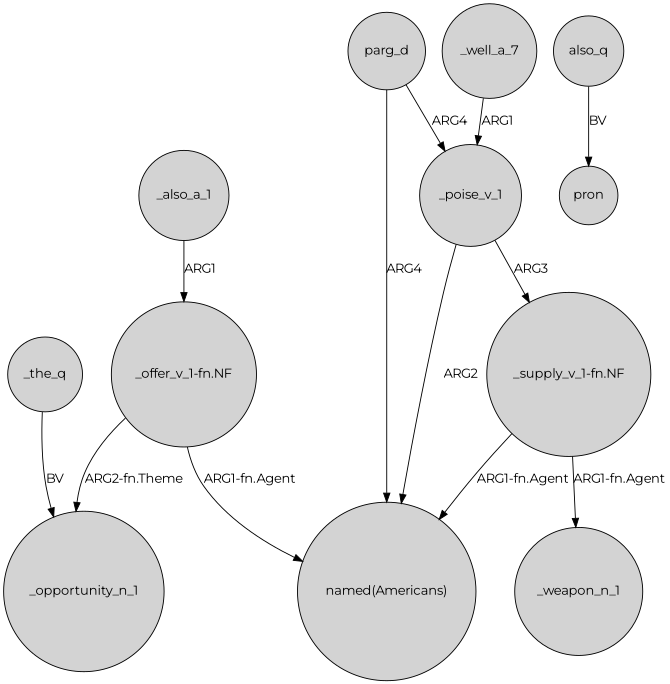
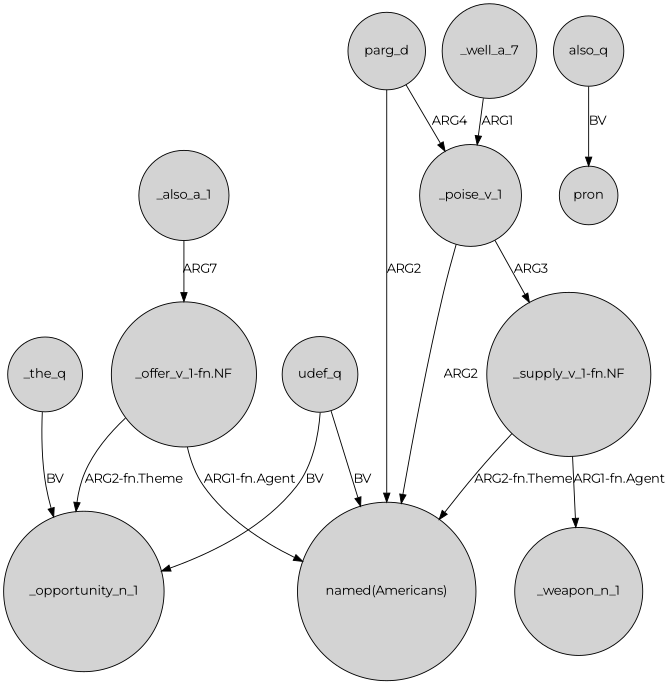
edge "_also_a_1" -> "_offer_v_1-fn.NF": label "ARG1" -> "ARG7"
edge "parg_d" -> "named(Americans)": label "ARG4" -> "ARG2"
node "udef_q": added
edge "_supply_v_1-fn.NF" -> "named(Americans)": label "ARG1-fn.Agent" -> "ARG2-fn.Theme"
